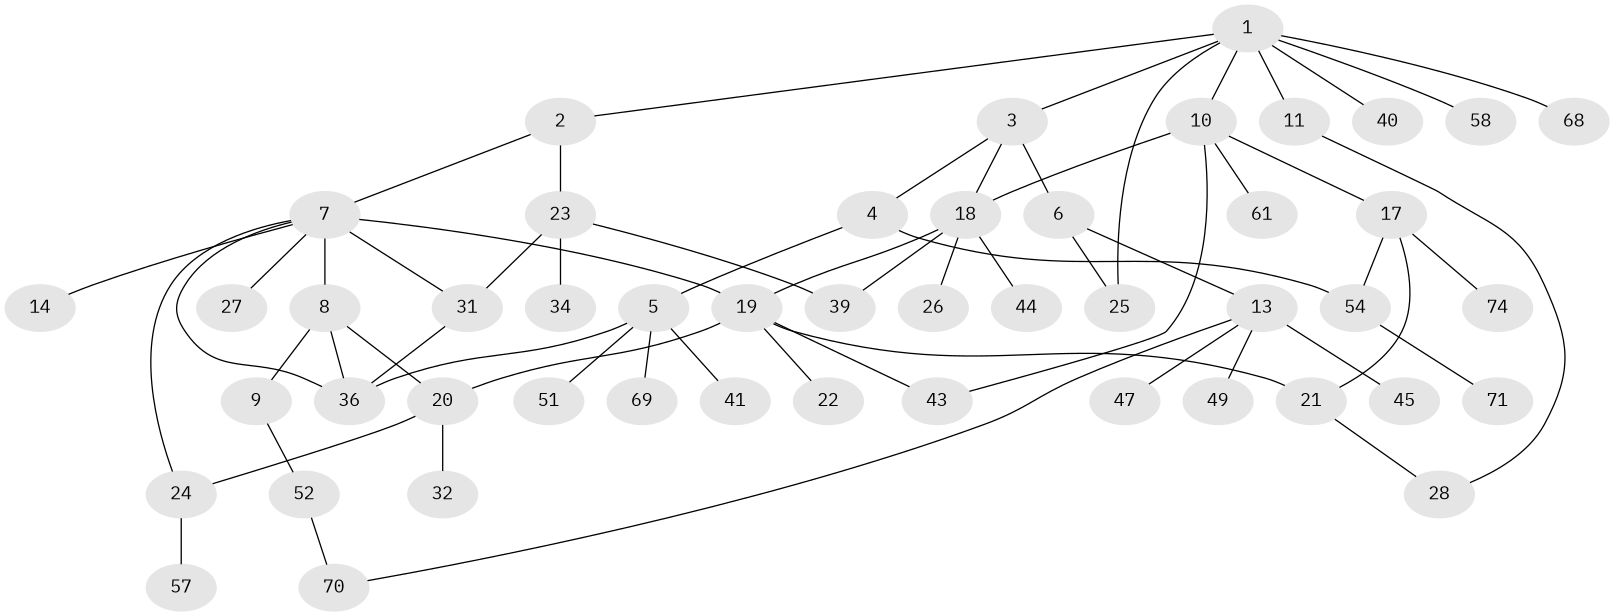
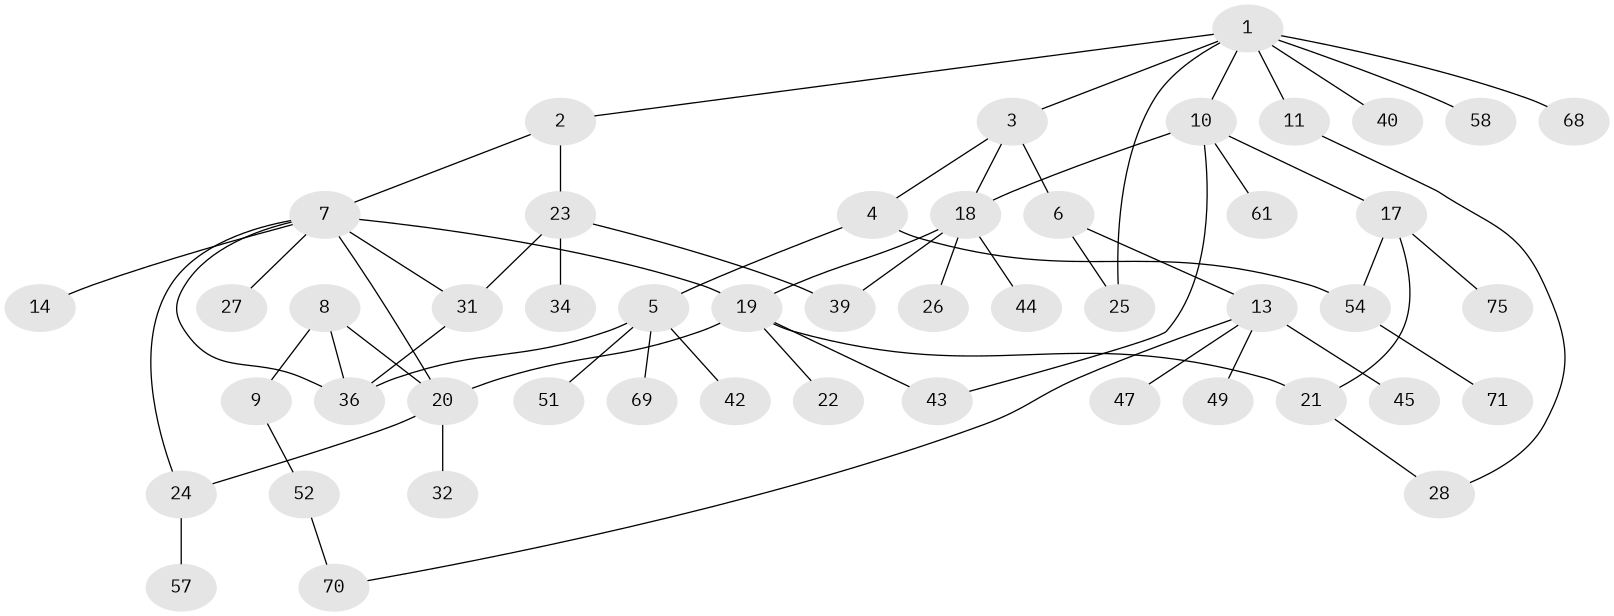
edge "7" -- "8": now "7" -- "20"
node "74": label "74" -> "75"
node "41": label "41" -> "42"
